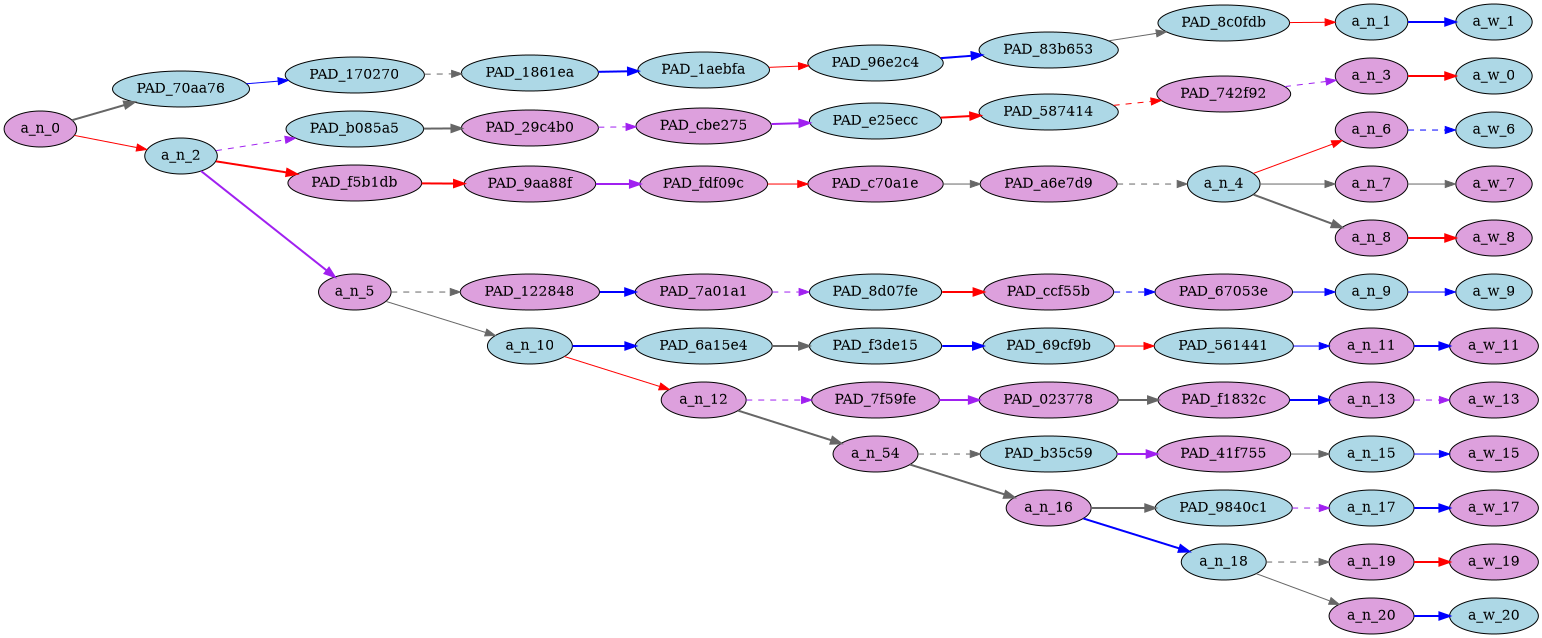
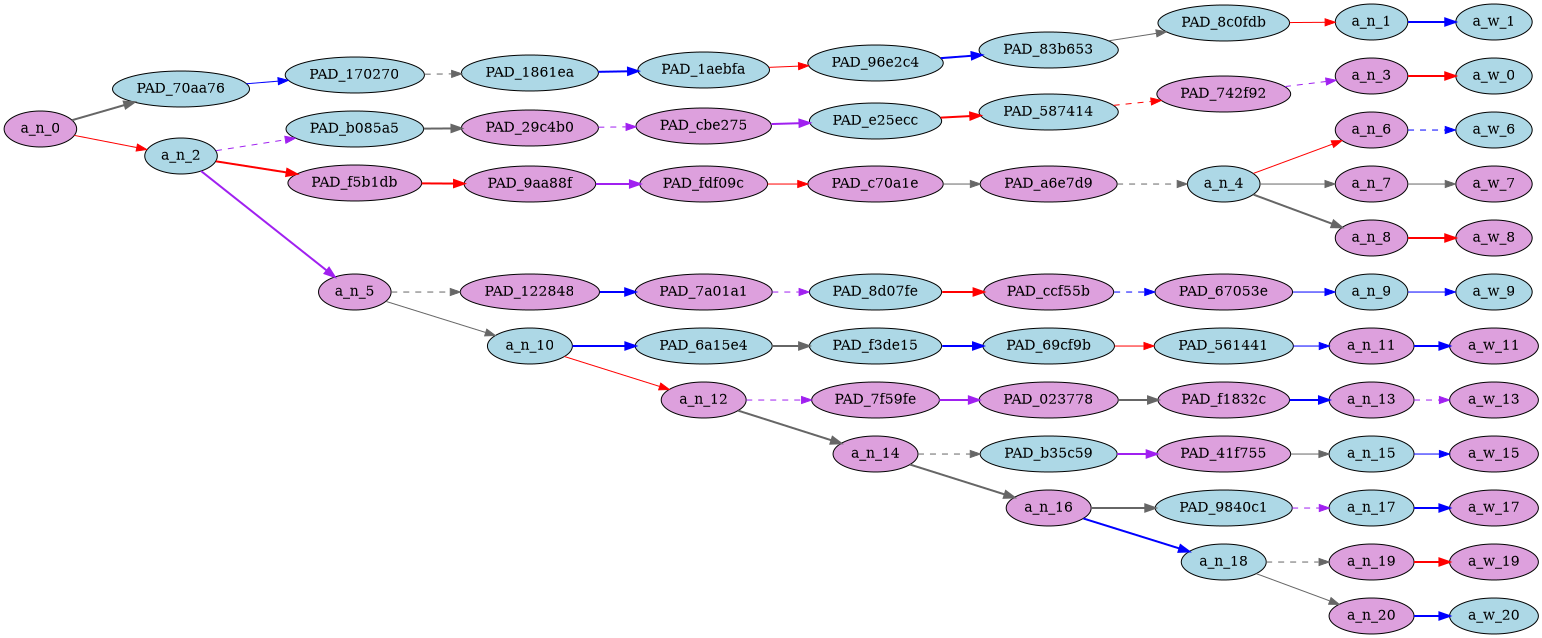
node "a_n_54": label "a_n_54" -> "a_n_14"
